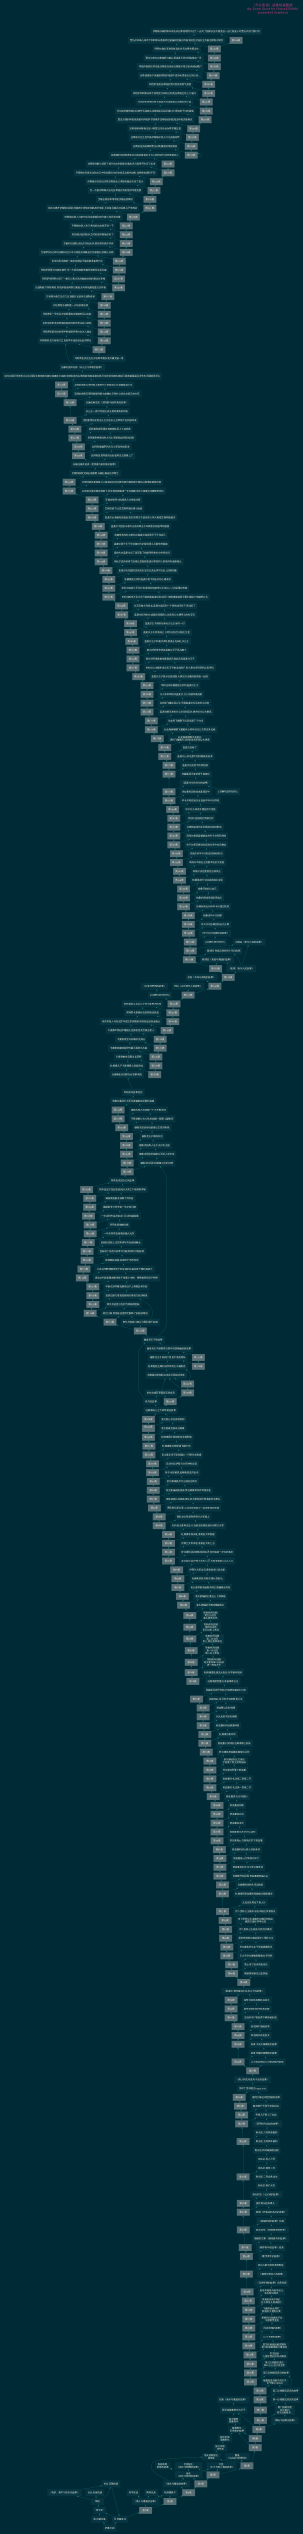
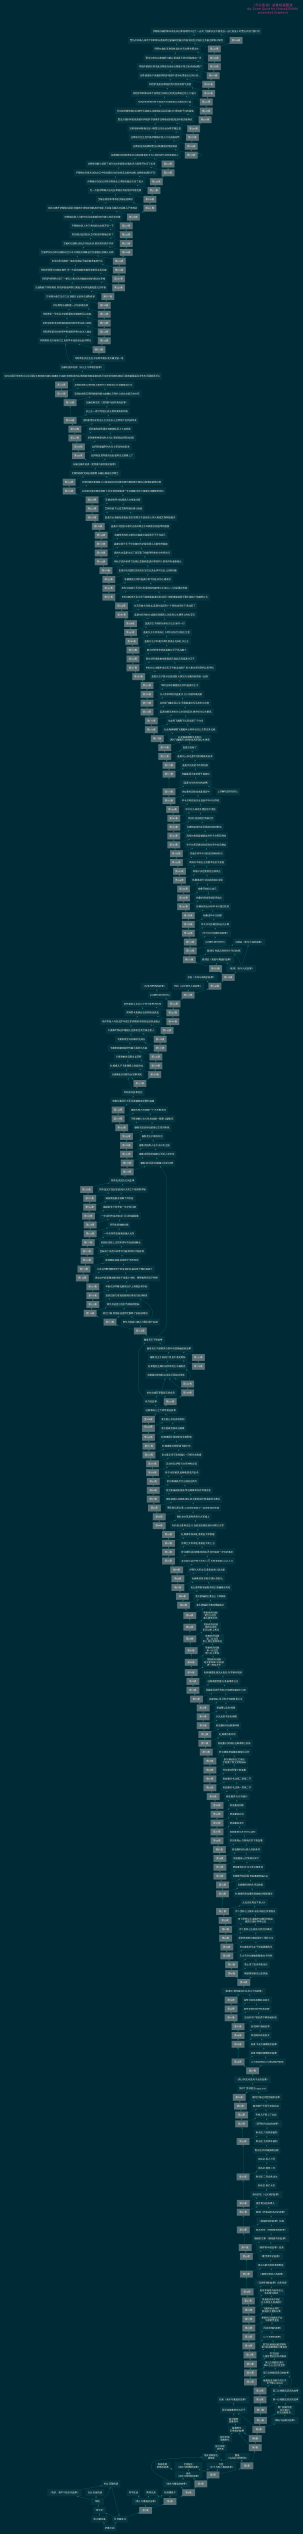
node "第137夜": added
node "第77夜": added
